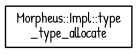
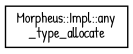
node "Morpheus::Impl::type _type_allocate": label "Morpheus::Impl::type _type_allocate" -> "Morpheus::Impl::any _type_allocate"
